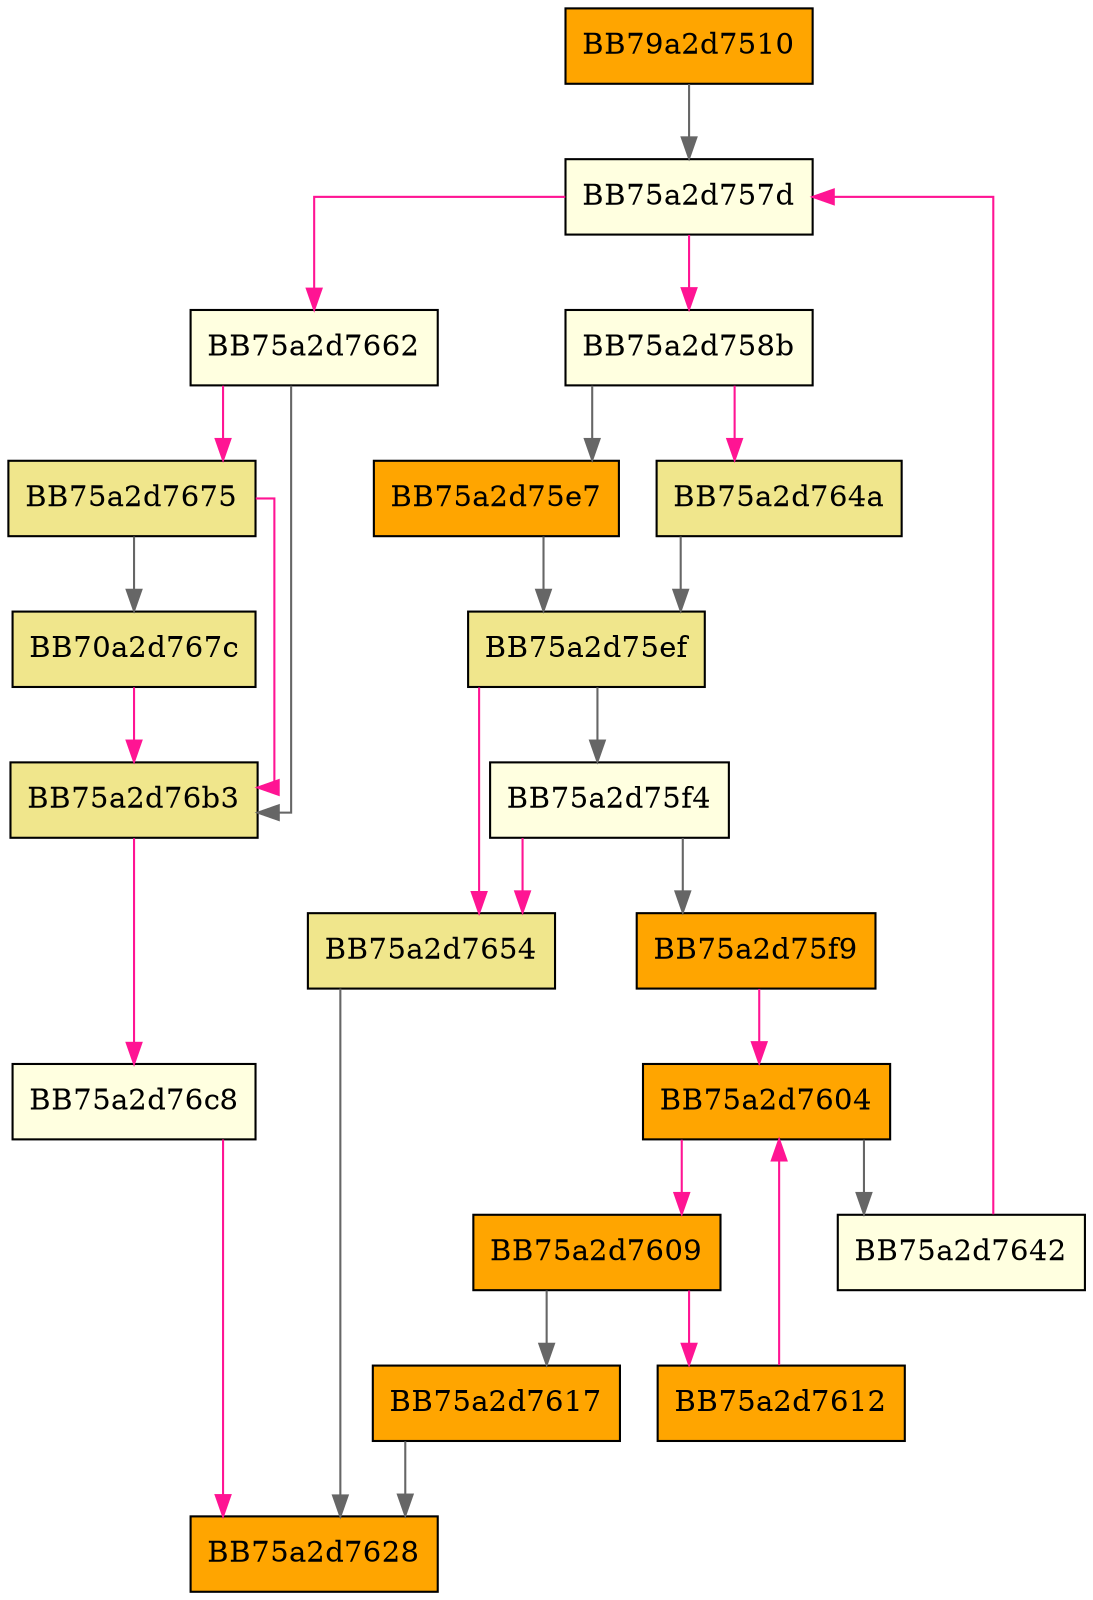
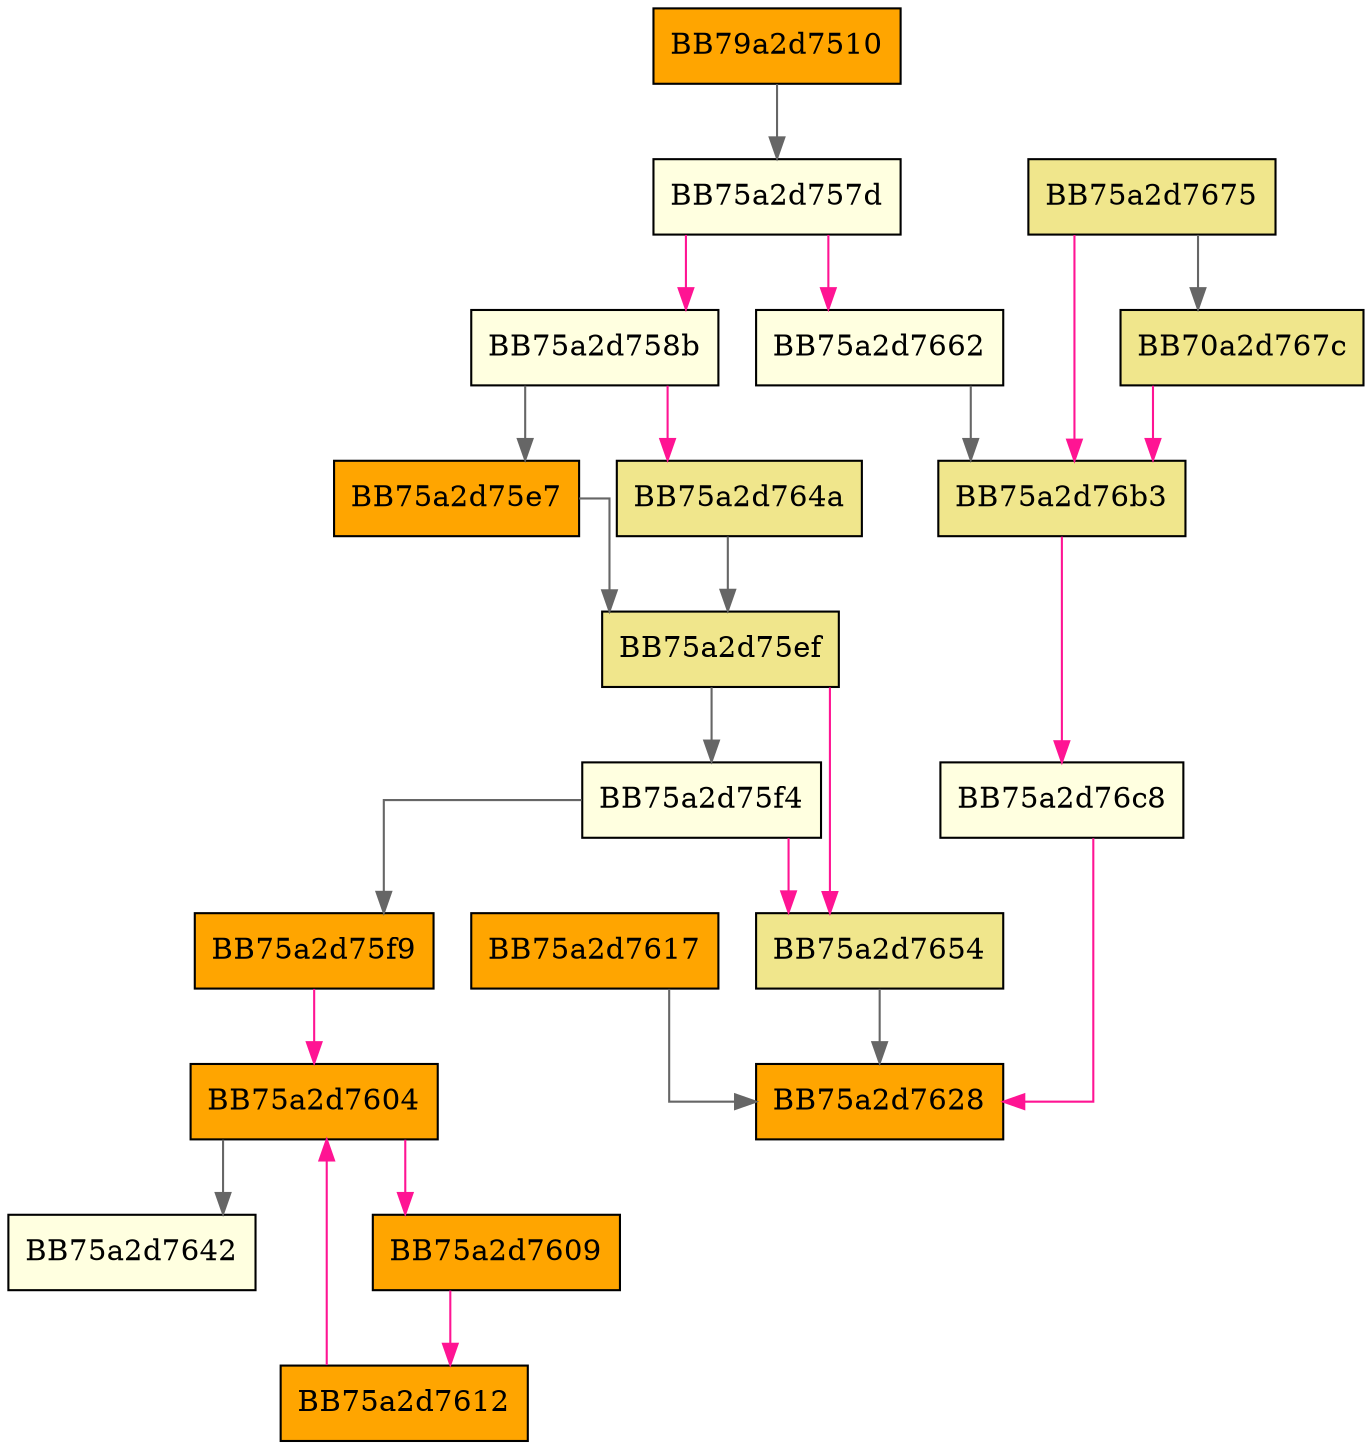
edge "BB75a2d7662" -> "BB75a2d7675": removed
edge "BB75a2d7642" -> "BB75a2d757d": removed
edge "BB75a2d7609" -> "BB75a2d7617": removed
